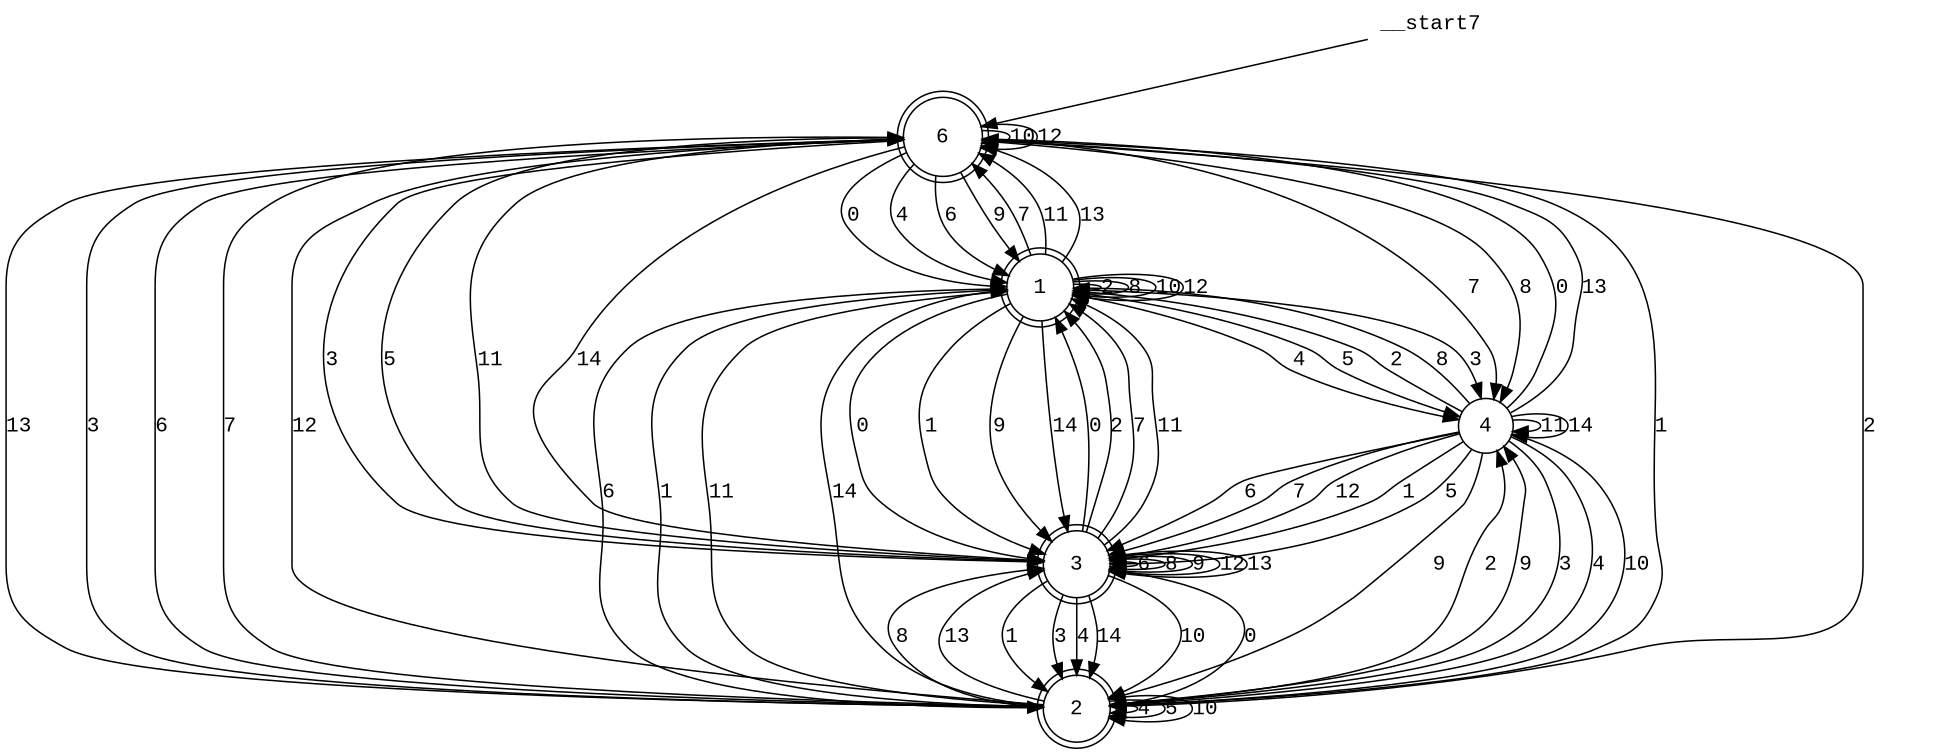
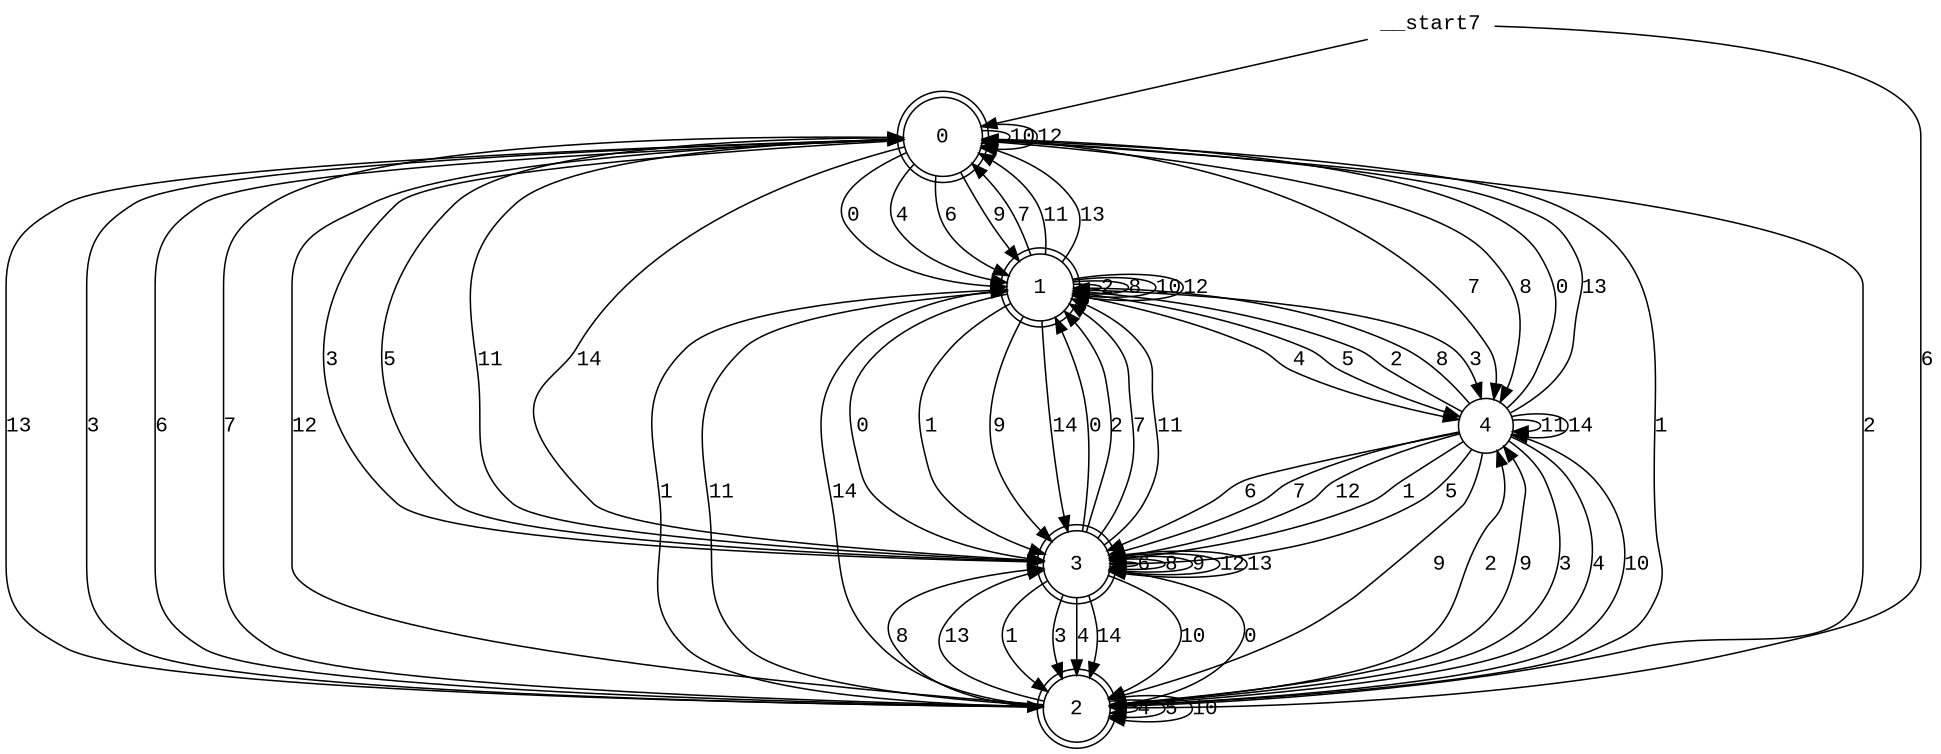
node "6": label "6" -> "0"
edge "1" -> "2": now "__start7" -> "2"
